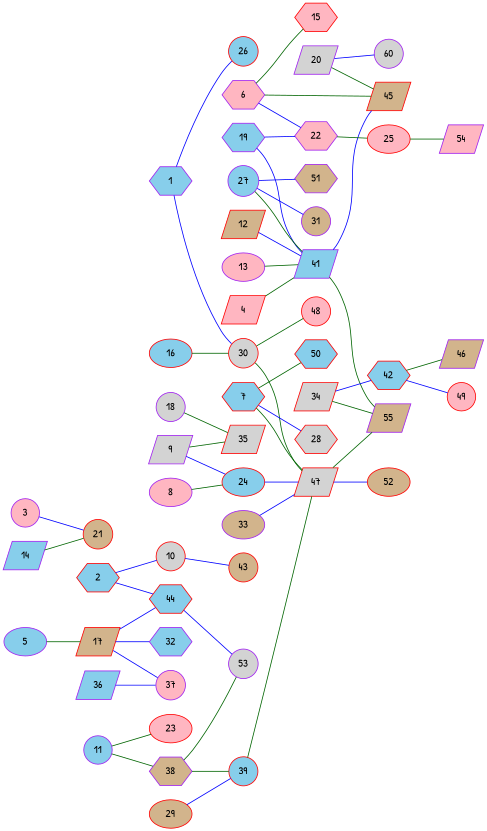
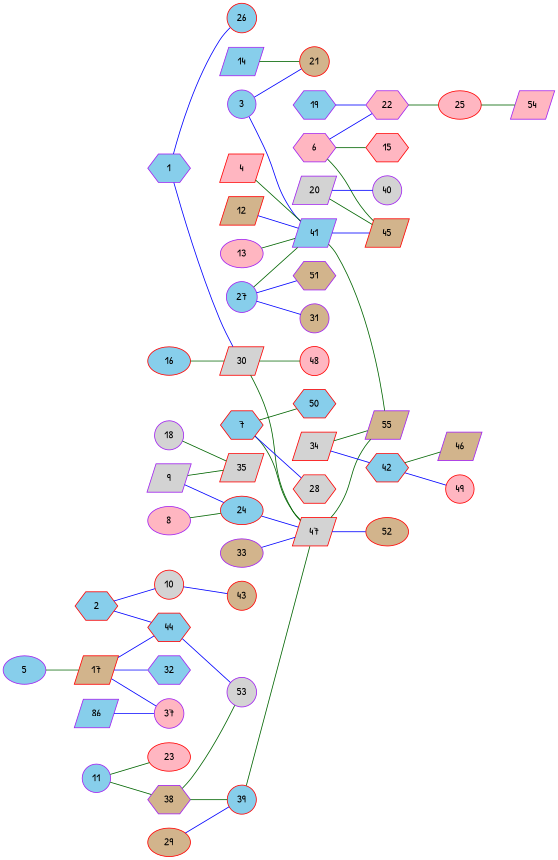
node "60": label "60" -> "40"
edge "19" -- "41": now "3" -- "41"
node "30": shape circle -> parallelogram
node "3": fillcolor lightpink -> skyblue
node "36": label "36" -> "86"
